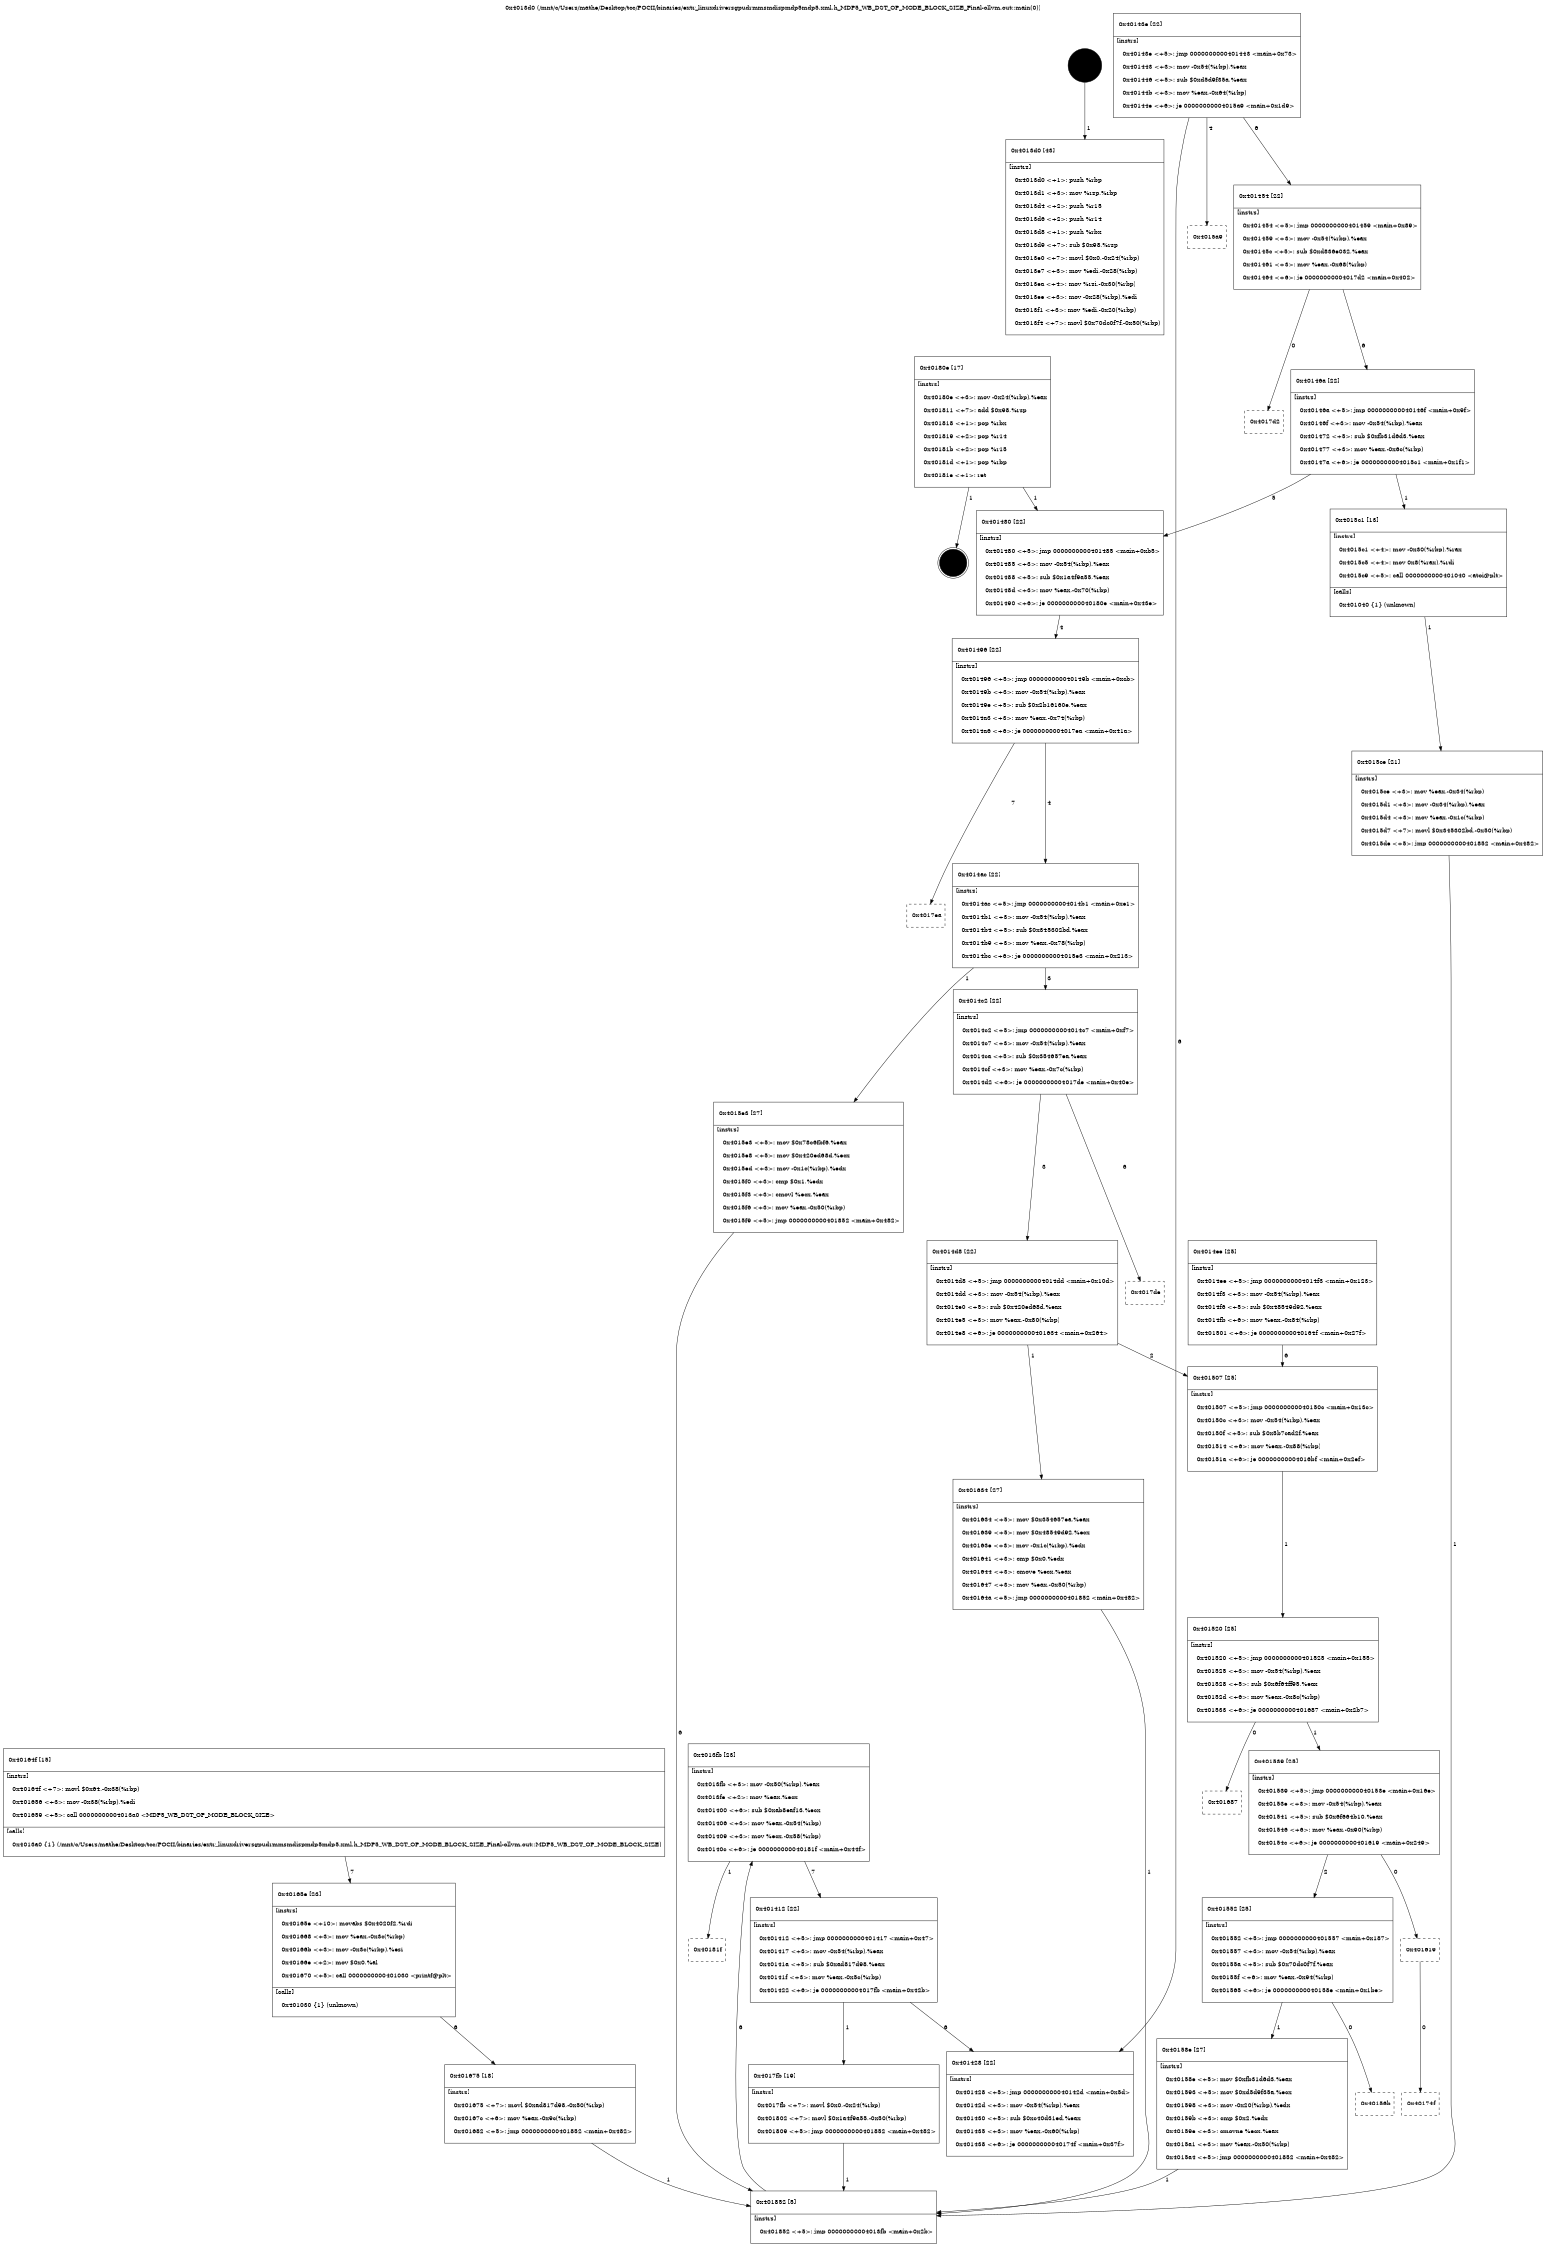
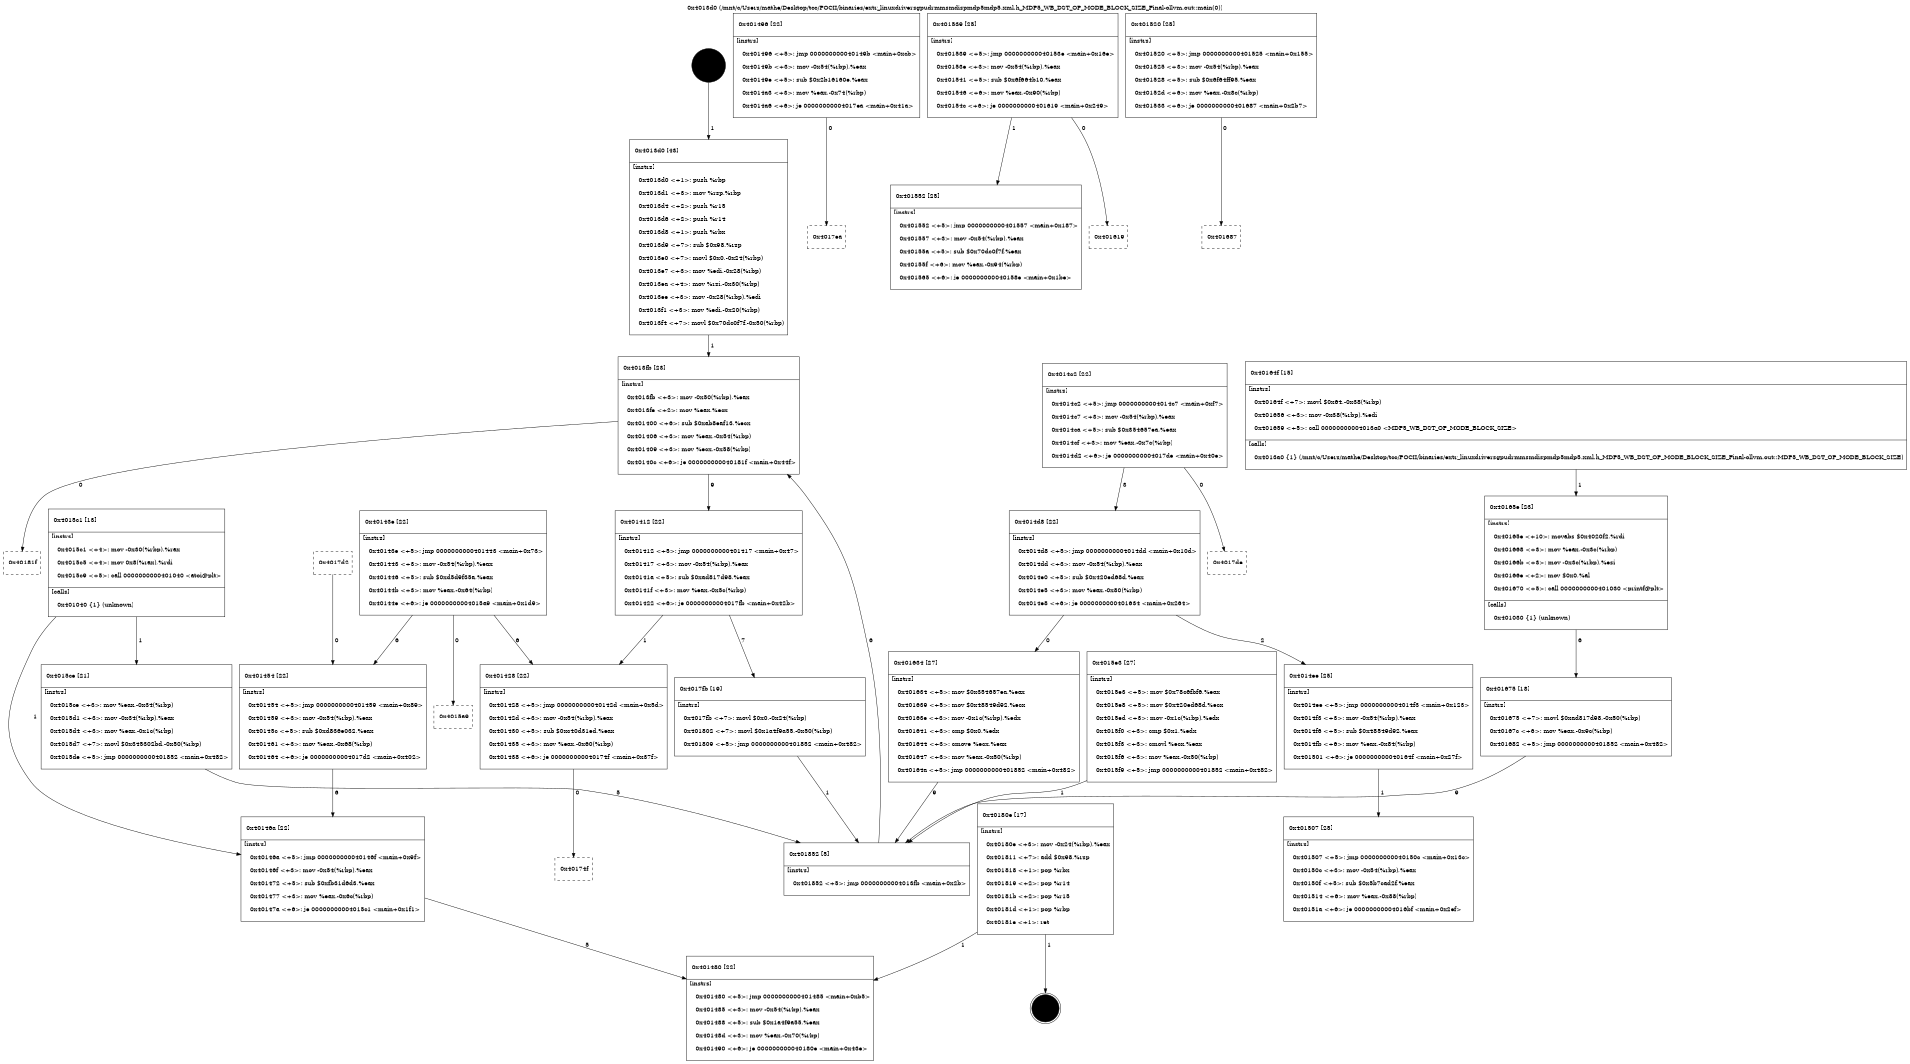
edge "0x40143e [22]" -> "0x4015a9": label " 4" -> " 0"
edge "0x4013d0 [43]" -> "0x4013fb [23]": added, label "1"
edge "0x401454 [22]" -> "0x4017d2": reversed
edge "0x40146a [22]" -> "0x4015c1 [13]": reversed
edge "0x401480 [22]" -> "0x401496 [22]": removed, label "4"
edge "0x401496 [22]" -> "0x4017ea": label " 7" -> " 0"
node "0x4014ac [22]": removed
edge "0x4014c2 [22]" -> "0x4017de": label " 6" -> " 0"
edge "0x4014d8 [22]" -> "0x401634 [27]": label " 1" -> " 0"
edge "0x4014ee [25]" -> "0x401507 [25]": label " 6" -> " 1"
edge "0x4014d8 [22]" -> "0x401507 [25]": now "0x4014d8 [22]" -> "0x4014ee [25]"
edge "0x401507 [25]" -> "0x401520 [25]": removed, label "1"
edge "0x4015ce [21]" -> "0x401852 [5]": label " 1" -> " 5"
edge "0x4015e3 [27]" -> "0x401852 [5]": label " 6" -> " 1"
edge "0x401520 [25]" -> "0x401539 [25]": removed, label "1"
edge "0x40164f [15]" -> "0x40165e [23]": label " 7" -> " 1"
edge "0x4013fb [23]" -> "0x40181f": label " 1" -> " 0"
edge "0x4013fb [23]" -> "0x401412 [22]": label " 7" -> " 9"
edge "0x401634 [27]" -> "0x401852 [5]": label " 1" -> " 9"
edge "0x401539 [25]" -> "0x401552 [25]": label " 2" -> " 1"
edge "0x401619" -> "0x40174f": now "0x401428 [22]" -> "0x40174f"
edge "0x401412 [22]" -> "0x4017fb [19]": label " 1" -> " 7"
edge "0x401412 [22]" -> "0x401428 [22]": label " 6" -> " 1"
node "0x40158e [27]": removed
node "0x40156b": removed
edge "0x401675 [18]" -> "0x401852 [5]": label " 1" -> " 9"
